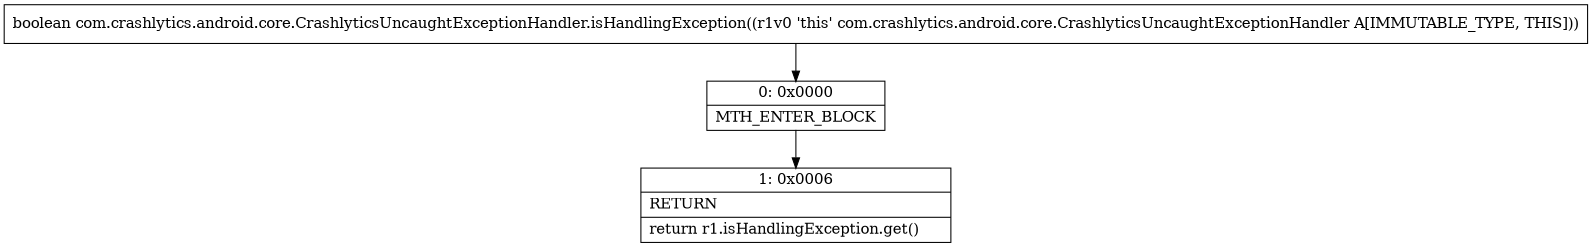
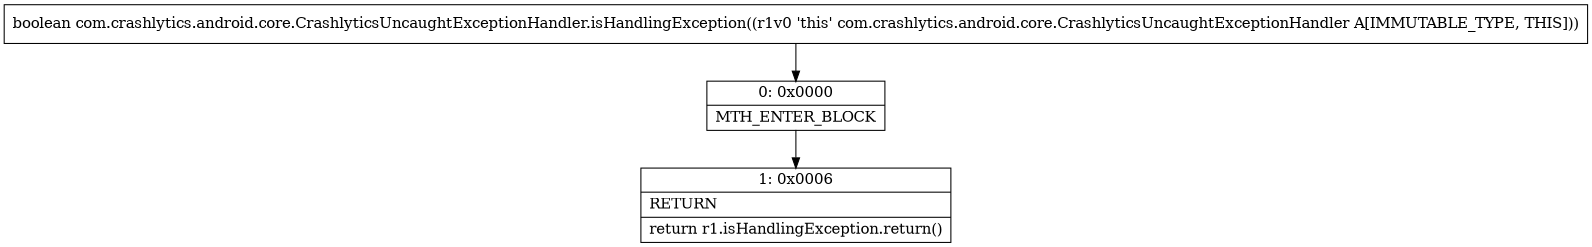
node "1: 0x0006": text "return r1.isHandlingException.get()" -> "return r1.isHandlingException.return()"
